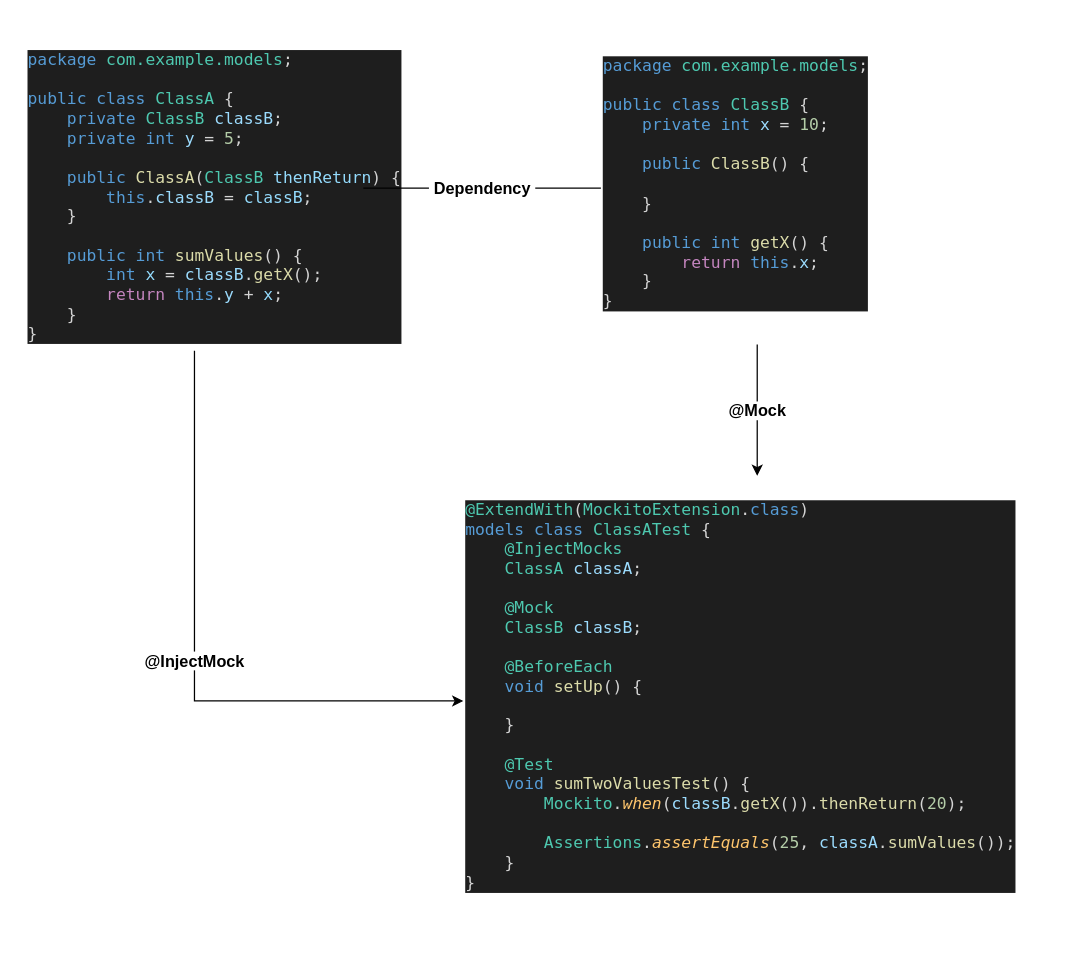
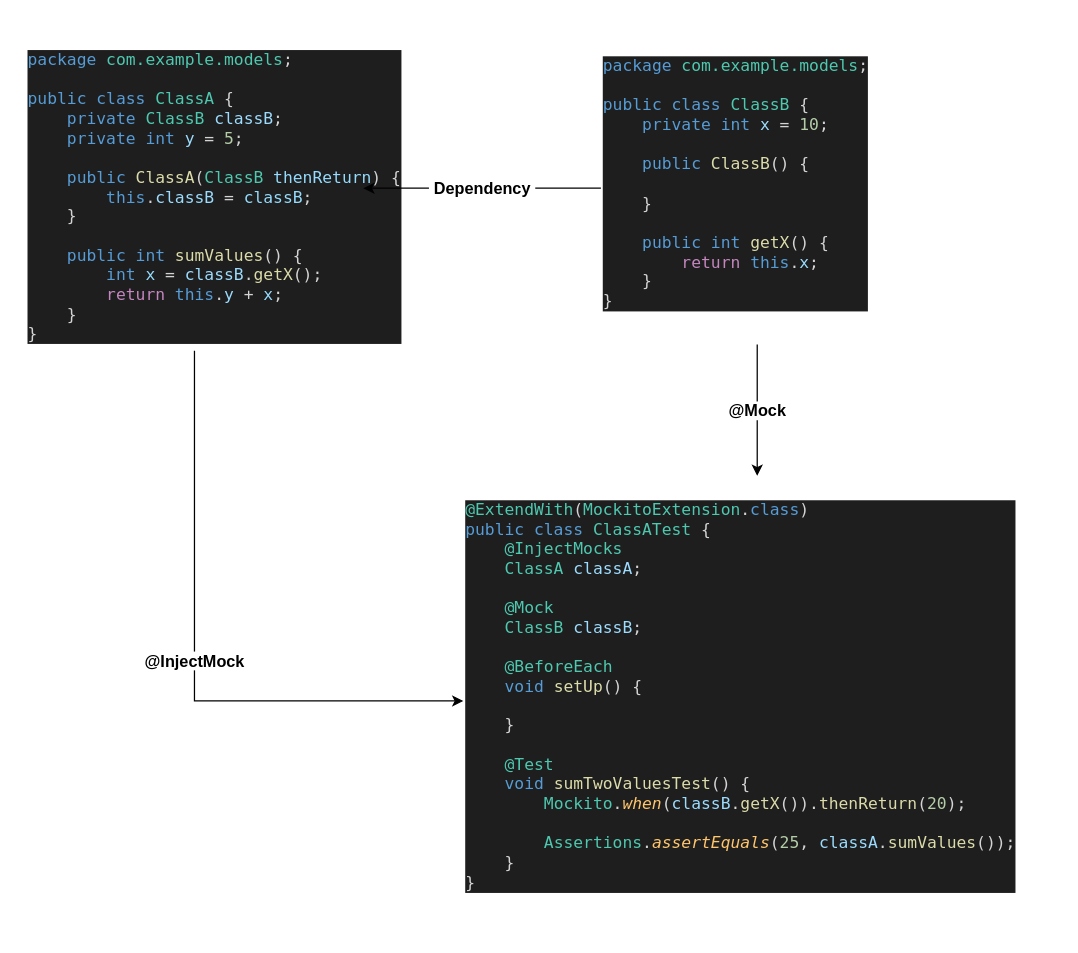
edge "package com.example.models; public class ClassA { private ClassB classB; private int y = 5; public ClassA(ClassB thenReturn) { this.classB = classB; } public int sumValues() { int x = classB.getX(); return this.y + x; } }" -- "package com.example.models; public class ClassB { private int x = 10; public ClassB() { } public int getX() { return this.x; } }": arrowhead none -> classic
node "@ExtendWith(MockitoExtension.class) models class ClassATest { @InjectMocks ClassA classA; @Mock ClassB classB; @BeforeEach void setUp() { } @Test void sumTwoValuesTest() { Mockito.when(classB.getX()).thenReturn(20); Assertions.assertEquals(25, classA.sumValues()); } }": label "@ExtendWith(MockitoExtension.class) models class ClassATest { @InjectMocks ClassA classA; @Mock ClassB classB; @BeforeEach void setUp() { } @Test void sumTwoValuesTest() { Mockito.when(classB.getX()).thenReturn(20); Assertions.assertEquals(25, classA.sumValues()); } }" -> "@ExtendWith(MockitoExtension.class) public class ClassATest { @InjectMocks ClassA classA; @Mock ClassB classB; @BeforeEach void setUp() { } @Test void sumTwoValuesTest() { Mockito.when(classB.getX()).thenReturn(20); Assertions.assertEquals(25, classA.sumValues()); } }"
